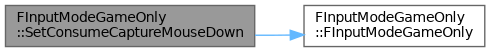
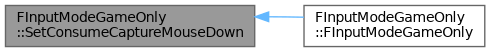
edge "FInputModeGameOnly ::SetConsumeCaptureMouseDown" -> "FInputModeGameOnly ::FInputModeGameOnly": reversed
